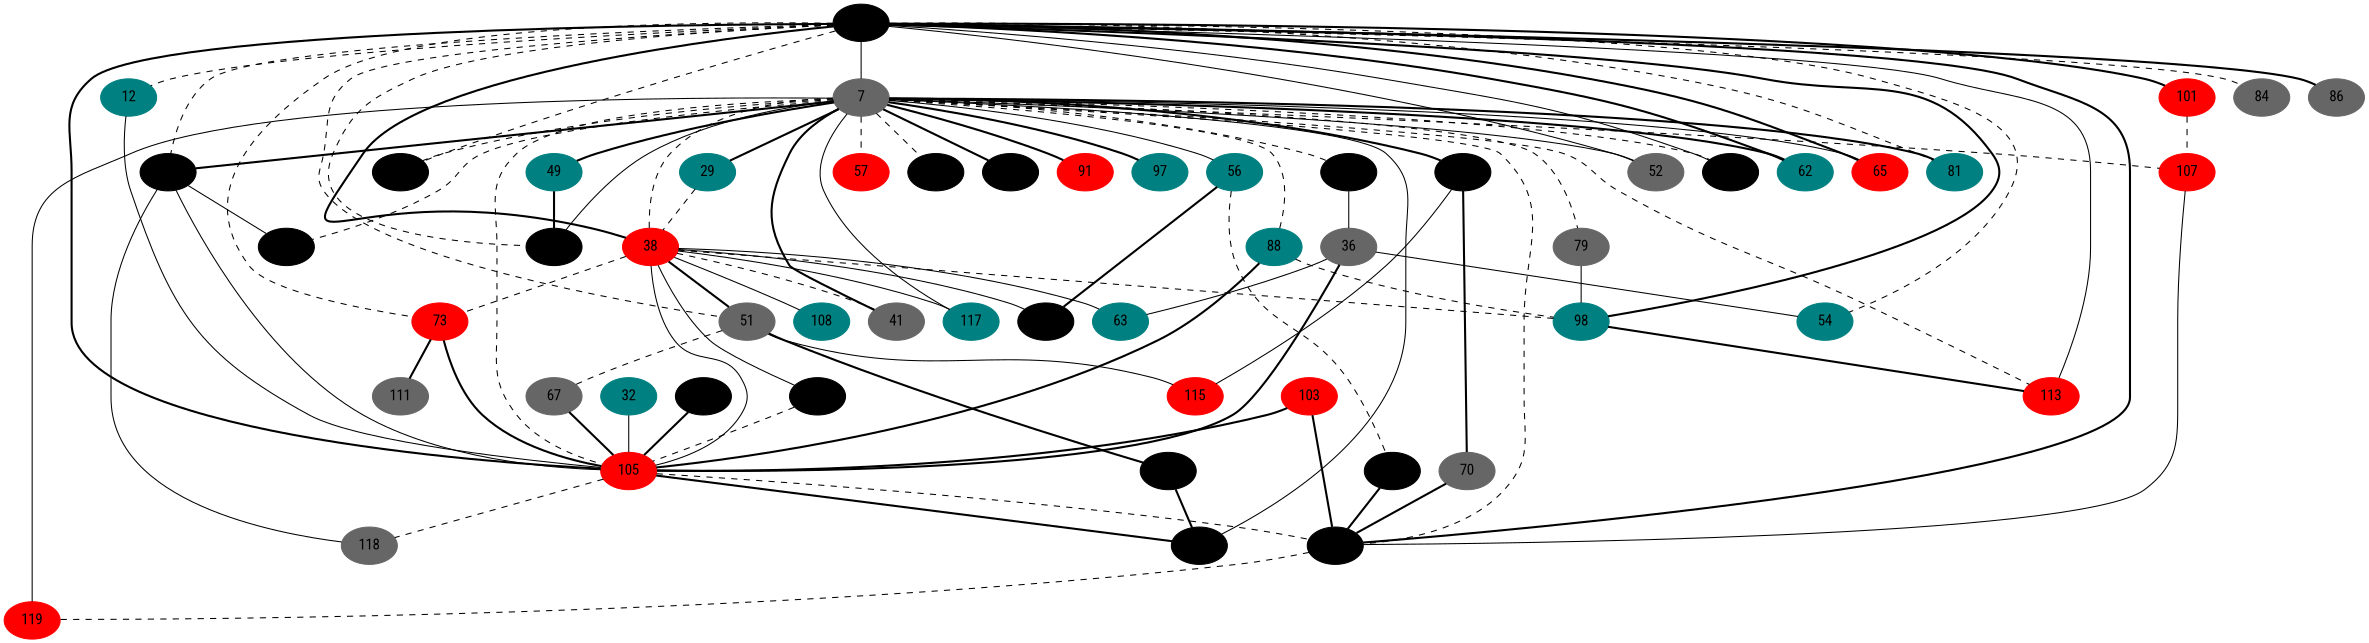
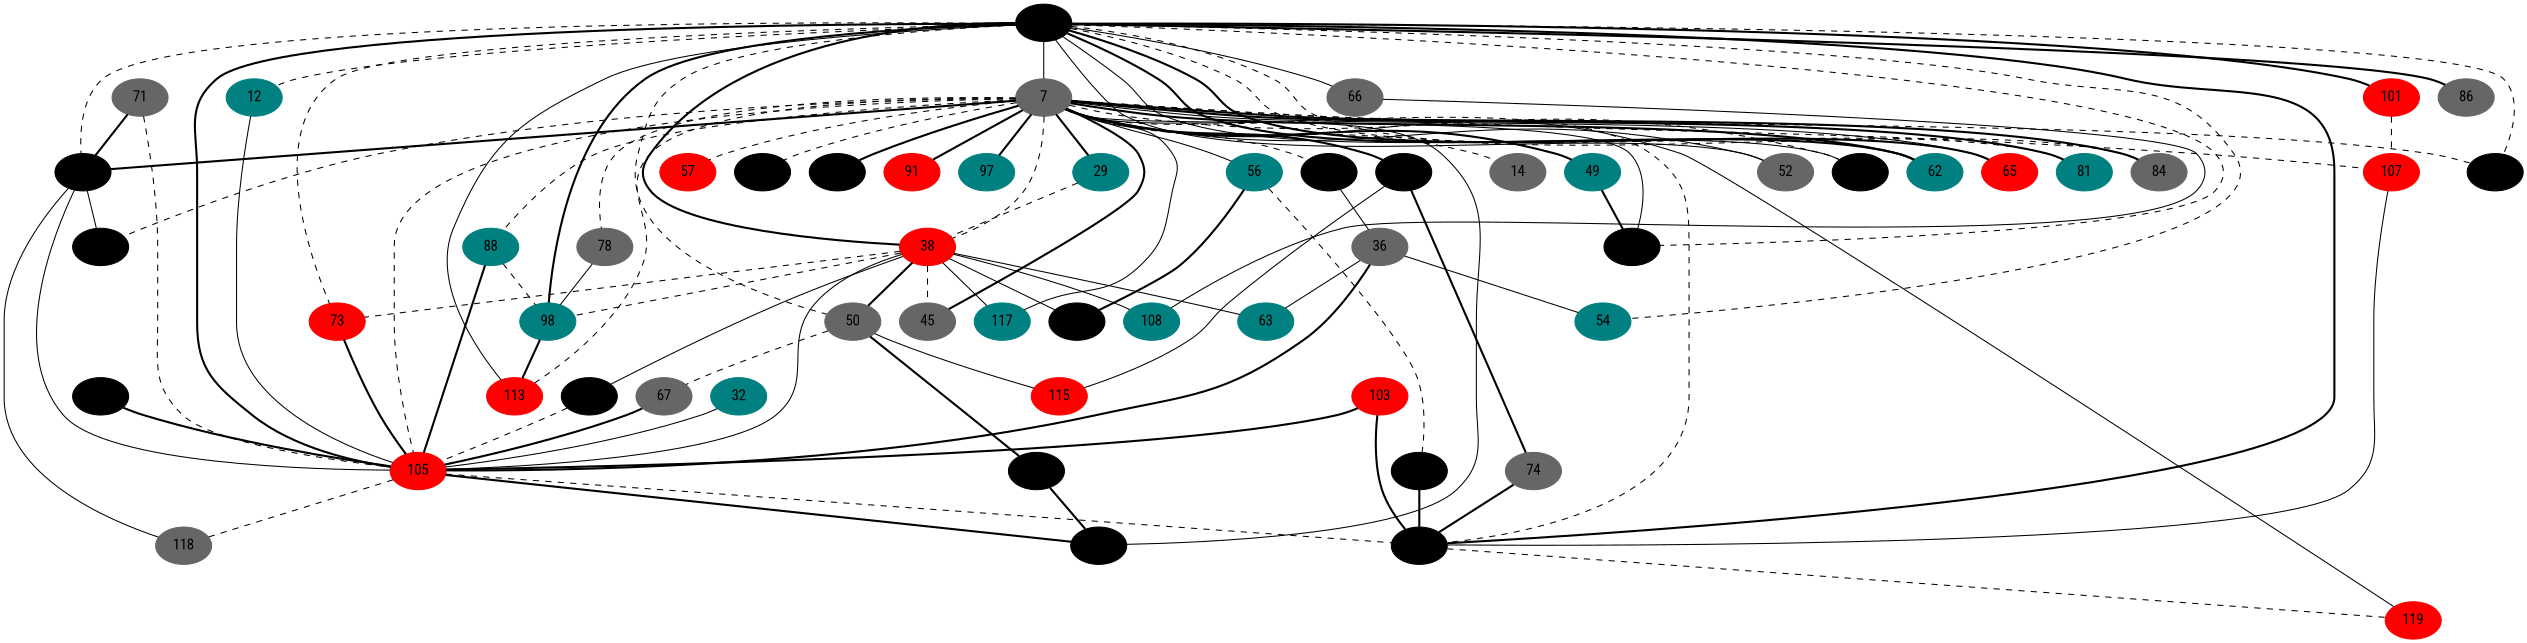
node "71": added
node "66": added
edge "7" -- "84": added
node "14": added
node "79": label "79" -> "78"
node "51": label "51" -> "50"
node "41": label "41" -> "45"
node "111": removed
node "70": label "70" -> "74"
